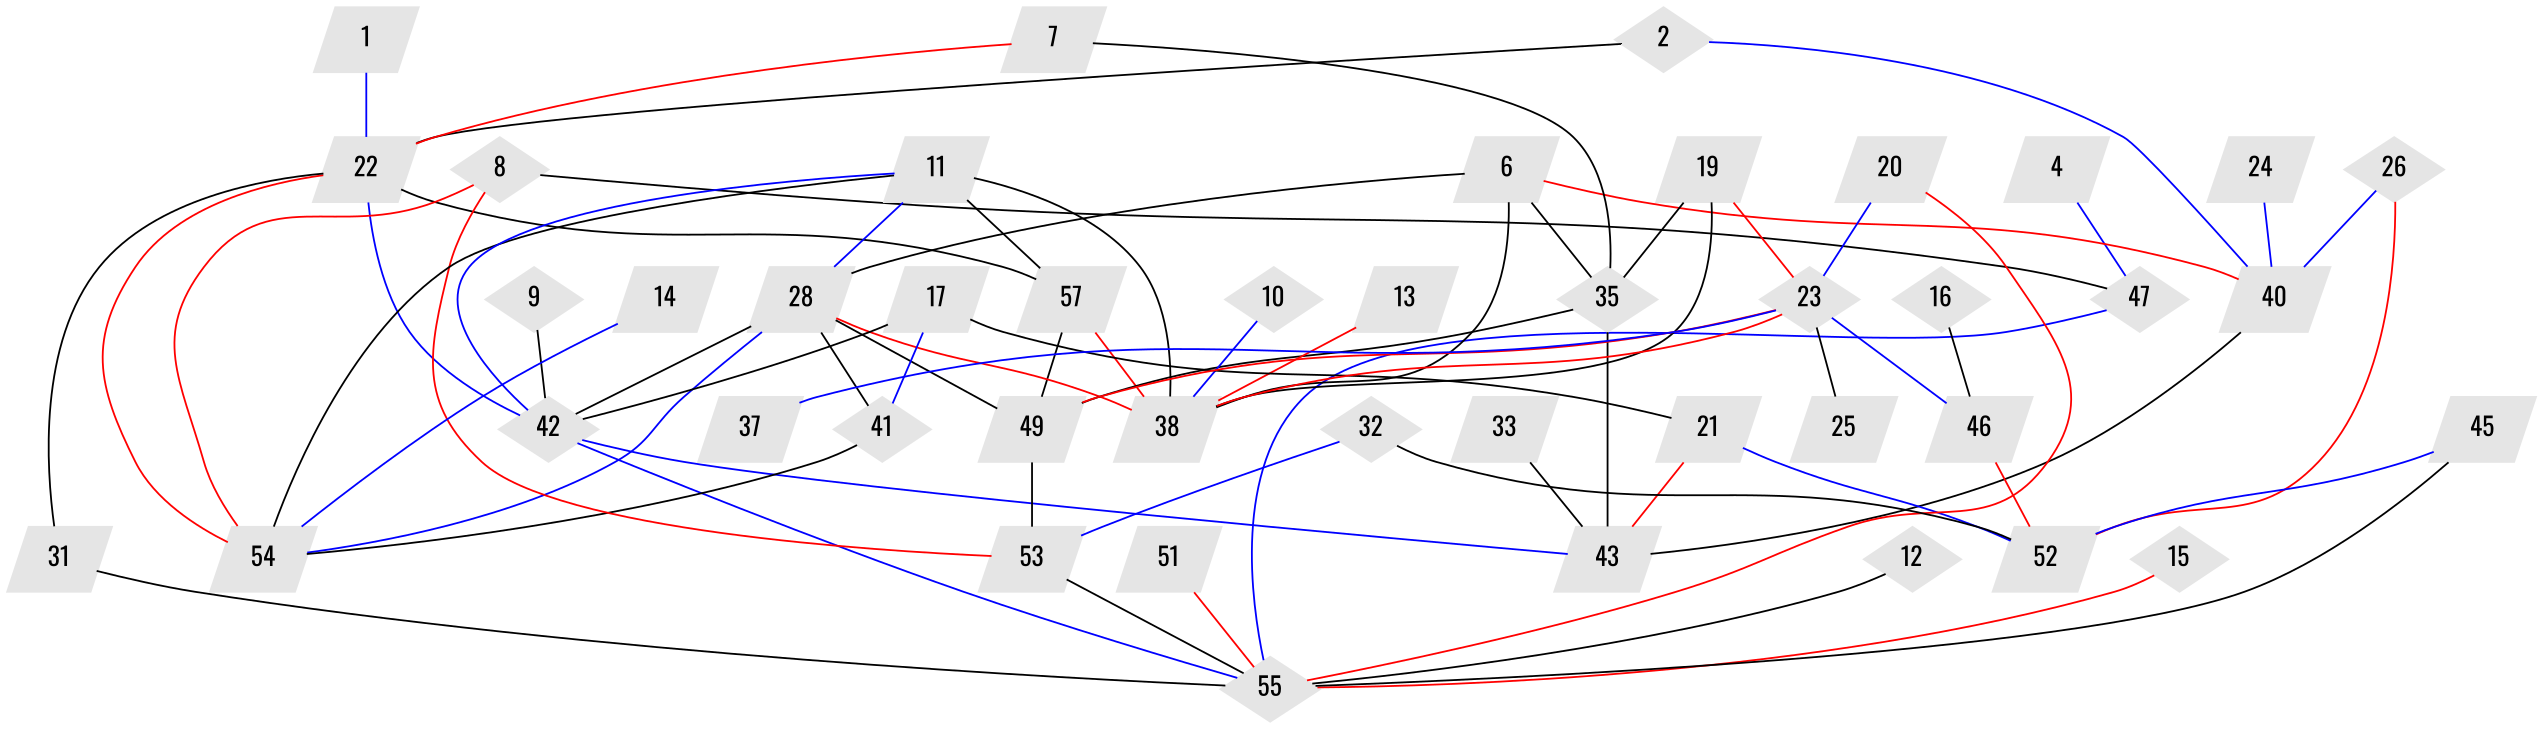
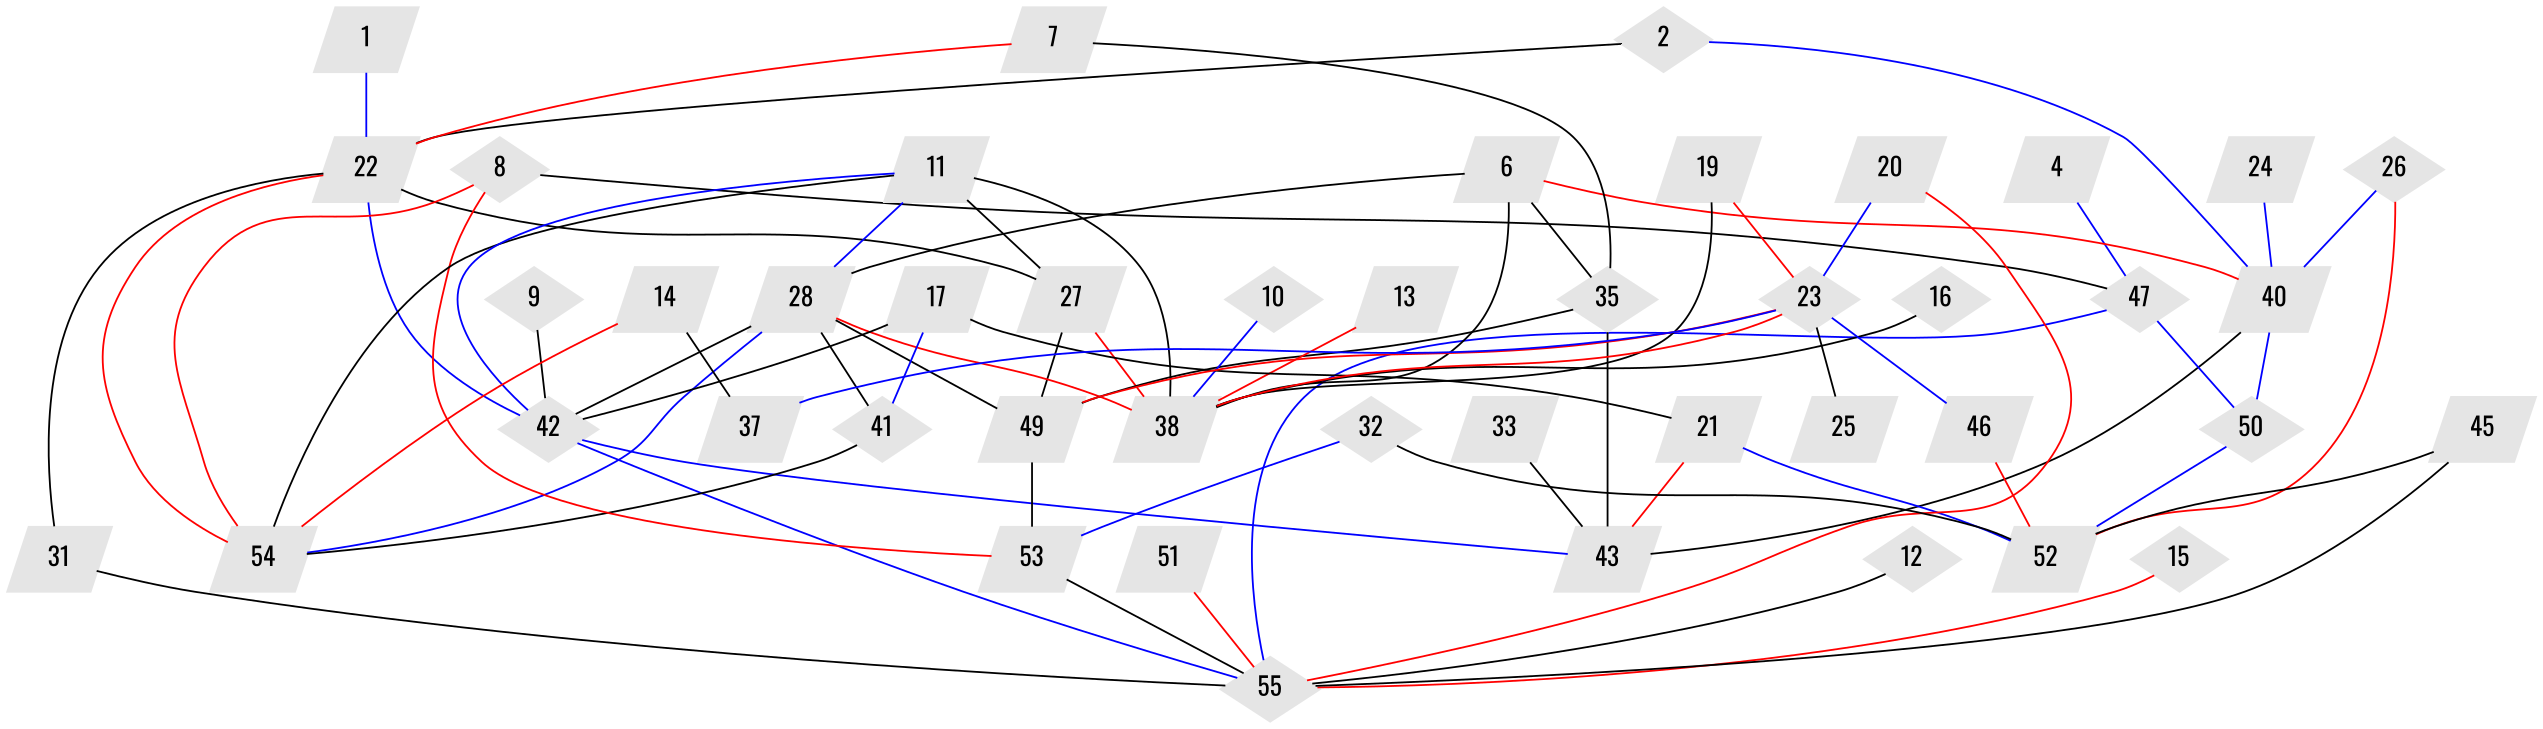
edge "19" -- "35": removed
node "57": label "57" -> "27"
edge "14" -- "37": added
edge "16" -- "46": now "16" -- "38"
edge "14" -- "54": color blue -> red
node "50": added
edge "45" -- "52": color blue -> black
